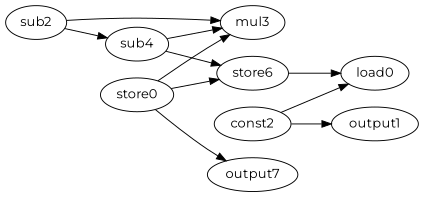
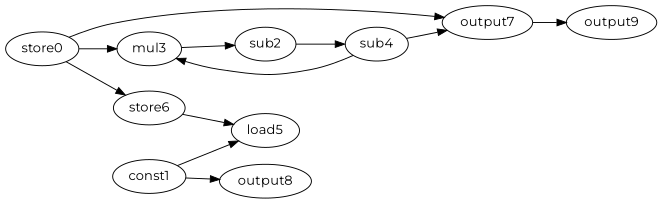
edge "sub2" -> "mul3": reversed
node "output9": added
edge "sub4" -> "store6": now "sub4" -> "output7"
node "load0": label "load0" -> "load5"
node "const2": label "const2" -> "const1"
node "output1": label "output1" -> "output8"
